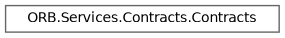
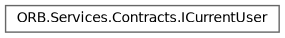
node "ORB.Services.Contracts.Contracts": label "ORB.Services.Contracts.Contracts" -> "ORB.Services.Contracts.ICurrentUser"
